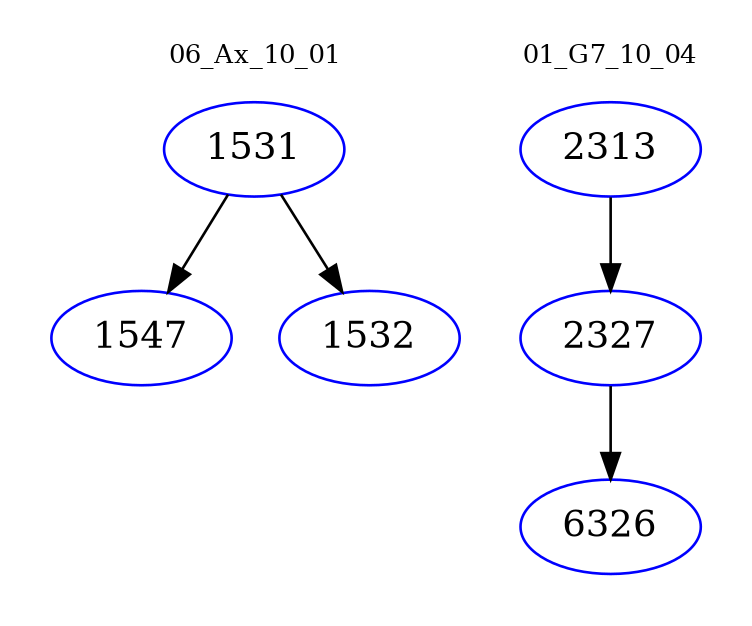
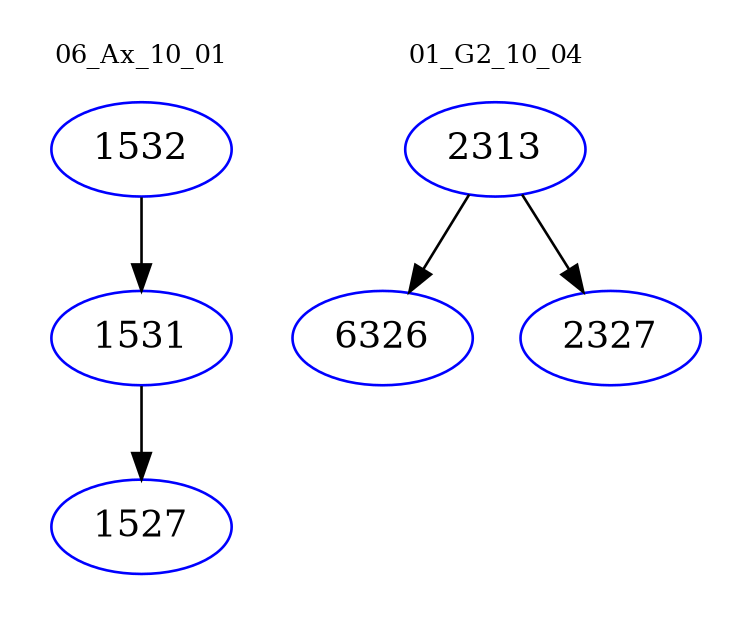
cluster "01_G7_10_04": label "01_G7_10_04" -> "01_G2_10_04"
edge "1531" -> "1532": reversed
node "1547": label "1547" -> "1527"
edge "2327" -> "6326": now "2313" -> "6326"
